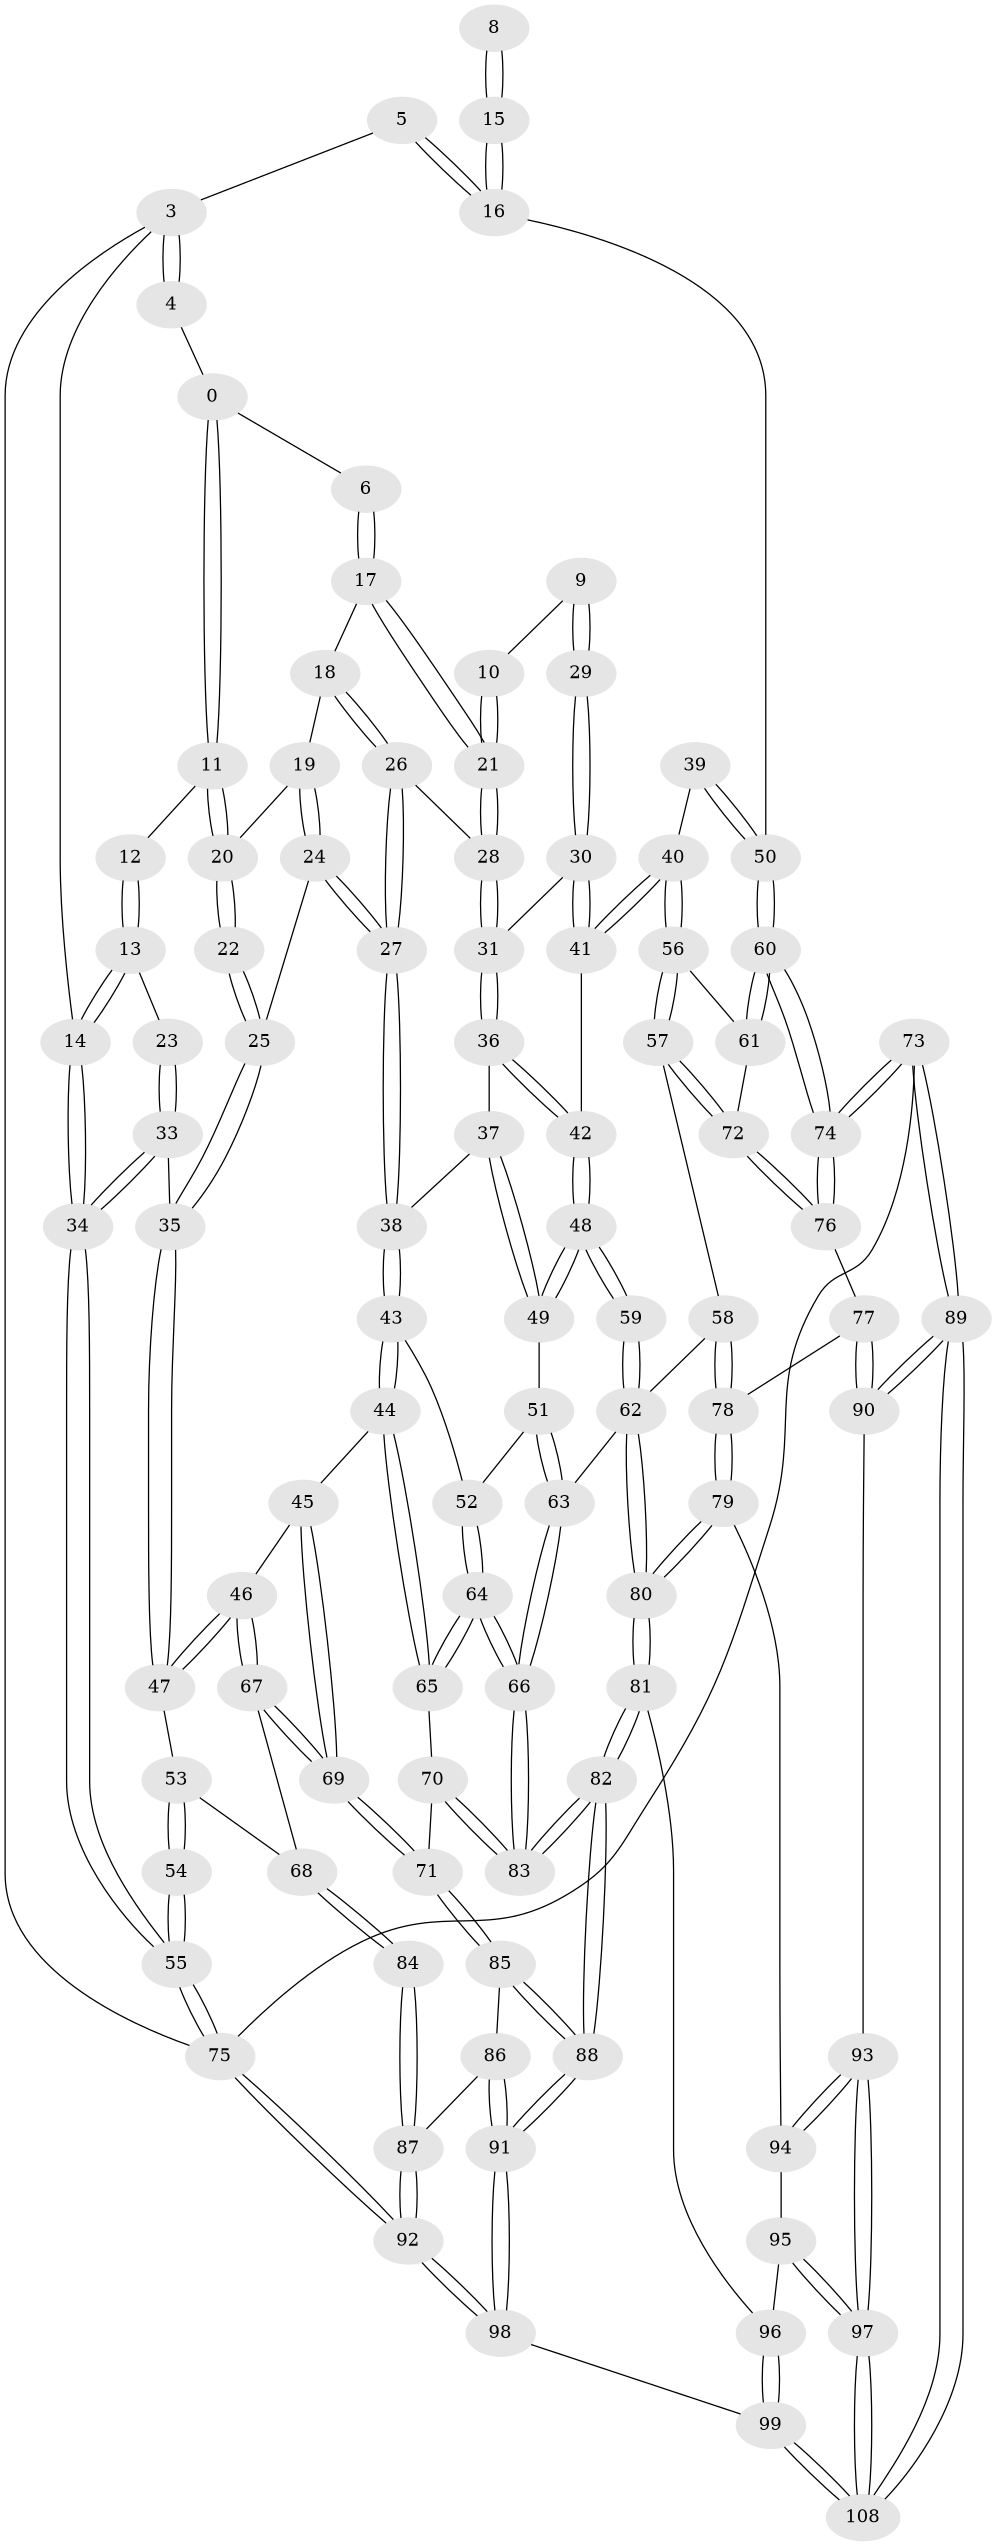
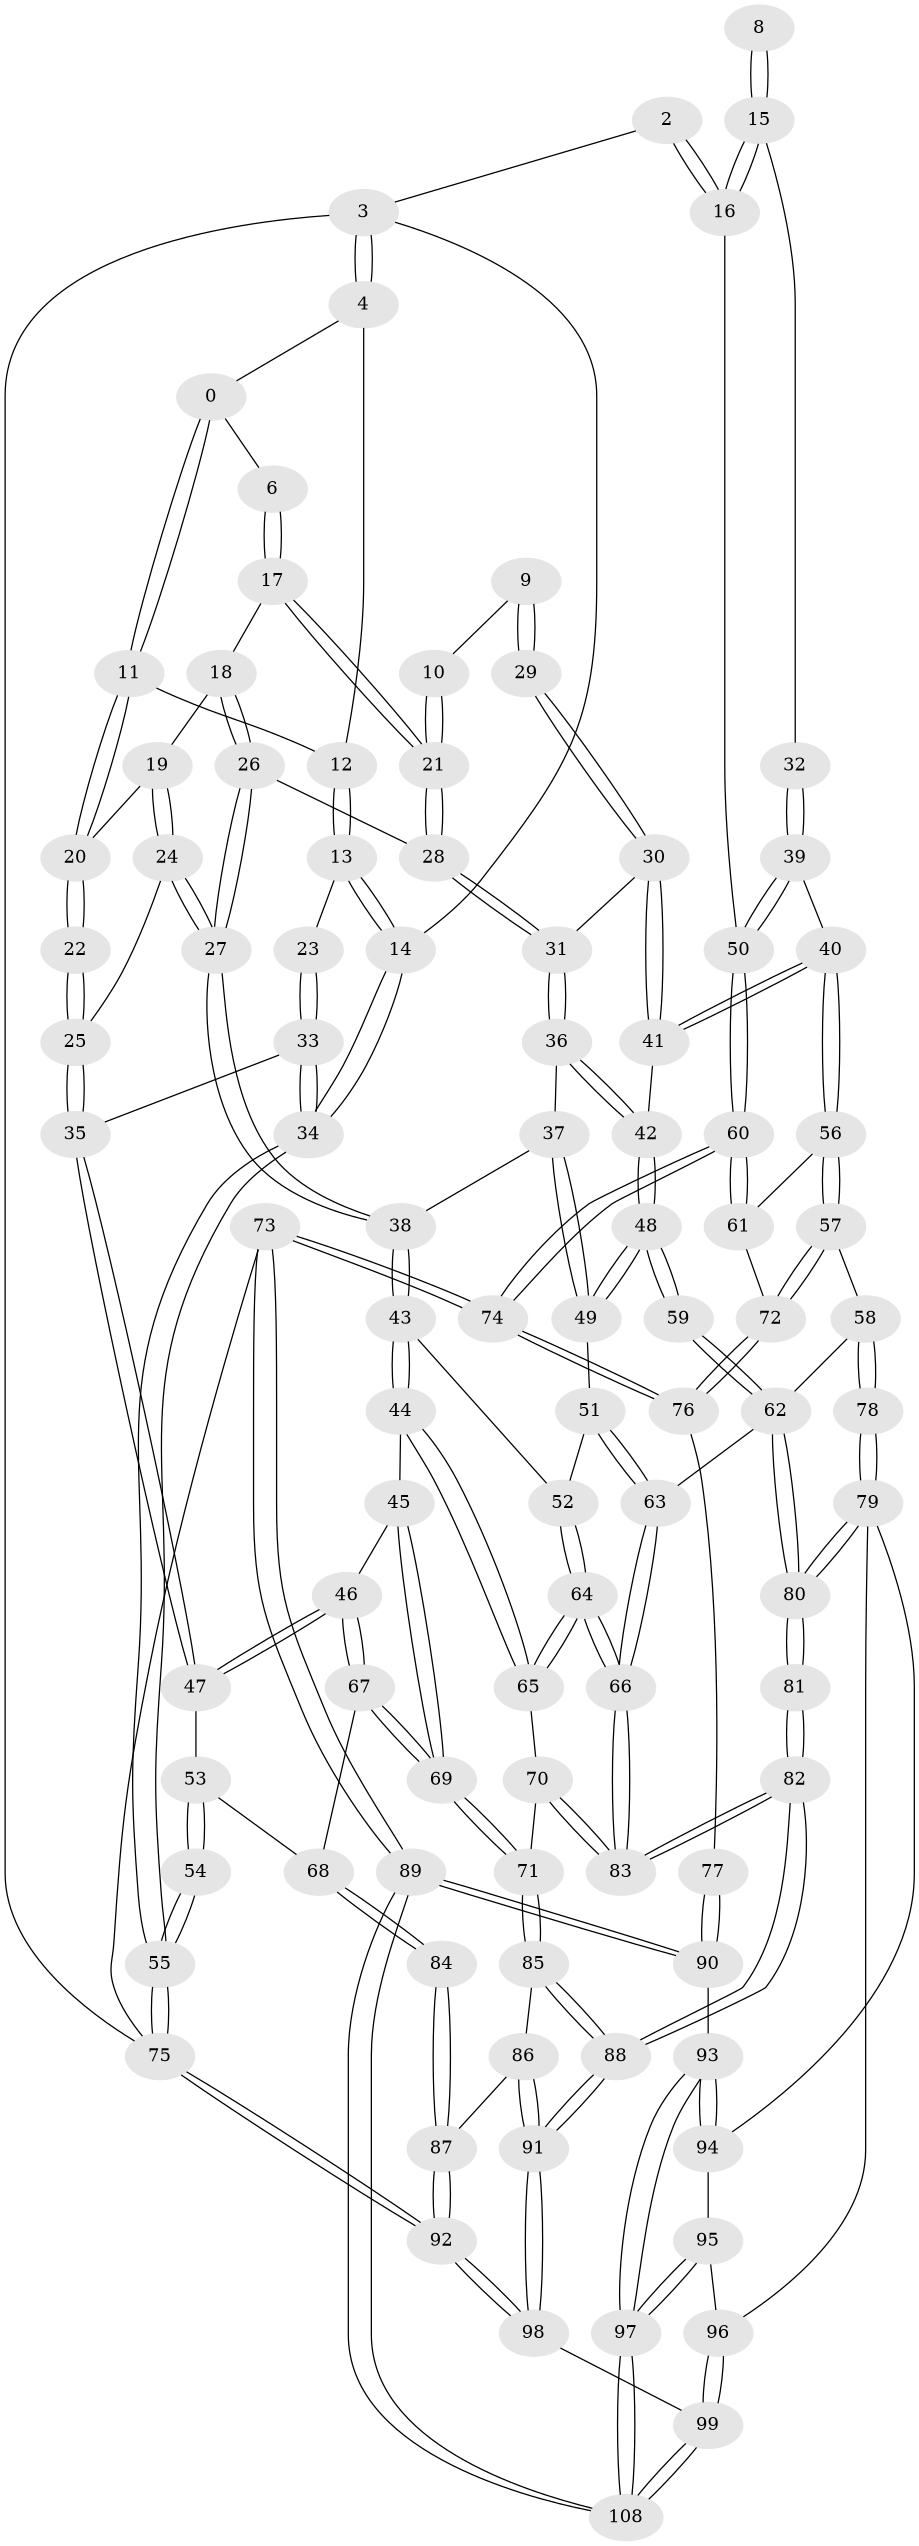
node "5": label "5" -> "2"
edge "4" -- "12": added
node "32": added
edge "77" -- "78": removed
edge "81" -- "96": now "79" -- "96"
